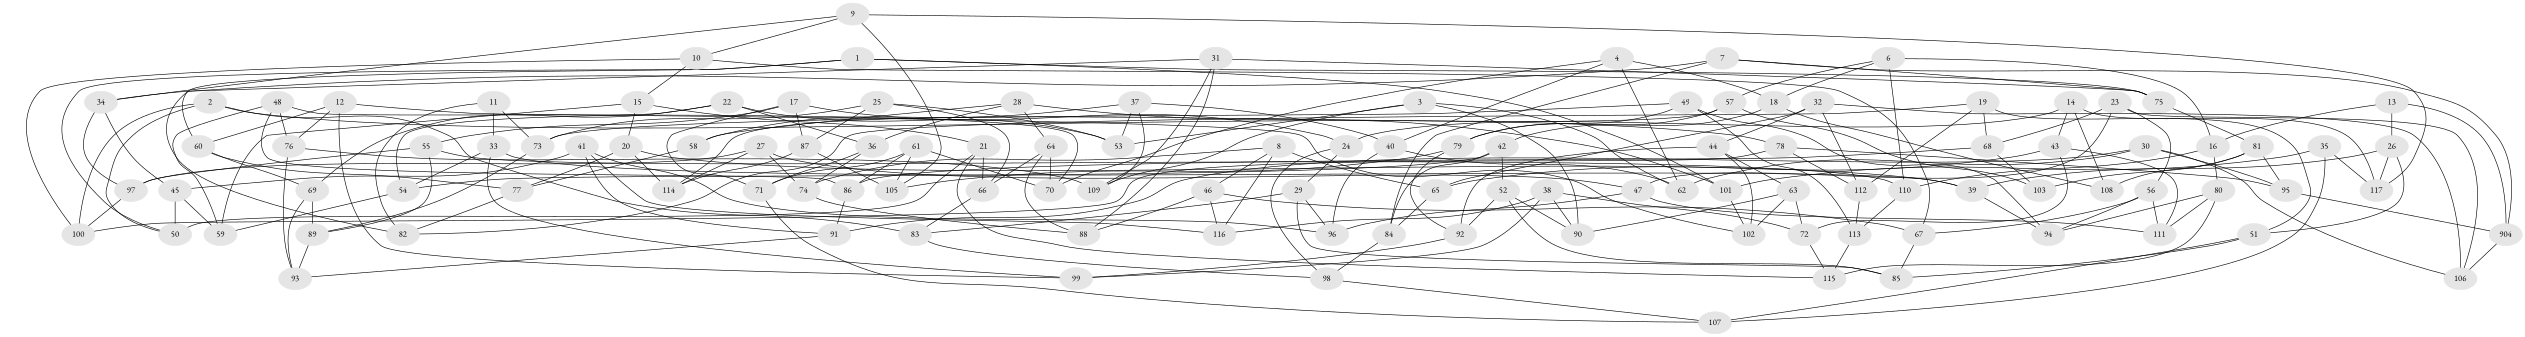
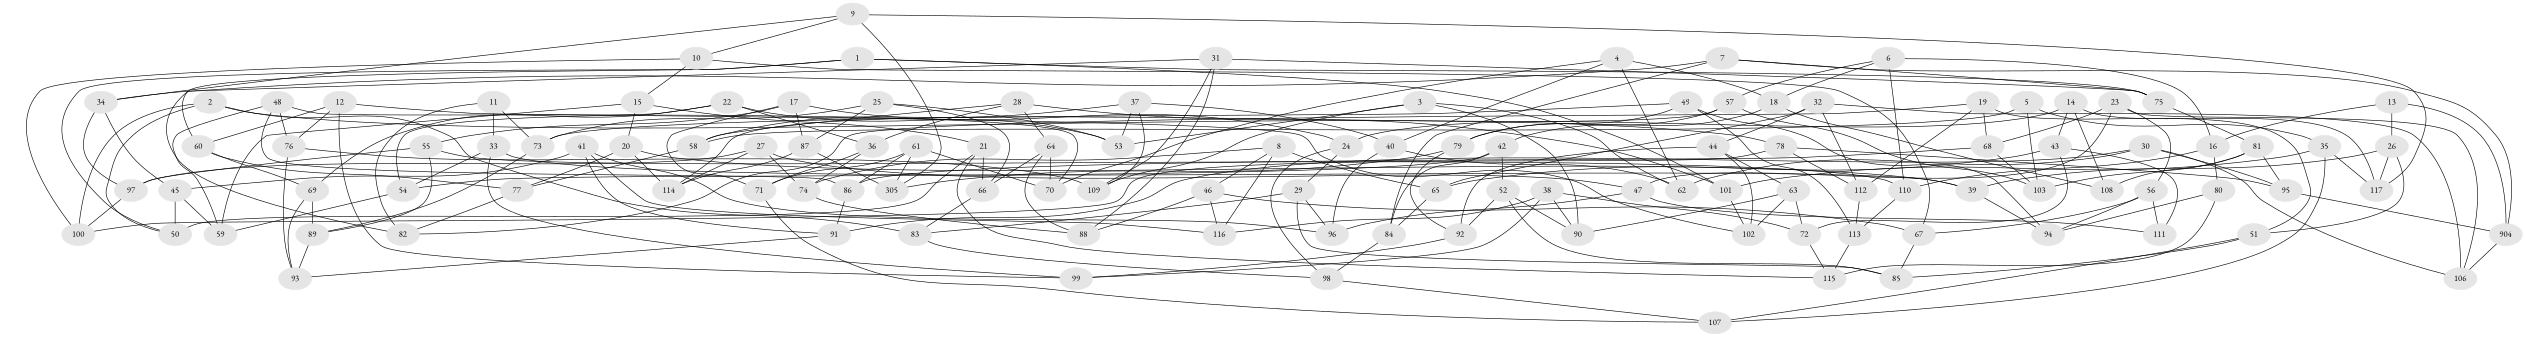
node "5": added
node "105": label "105" -> "305"
edge "80" -- "111": removed
